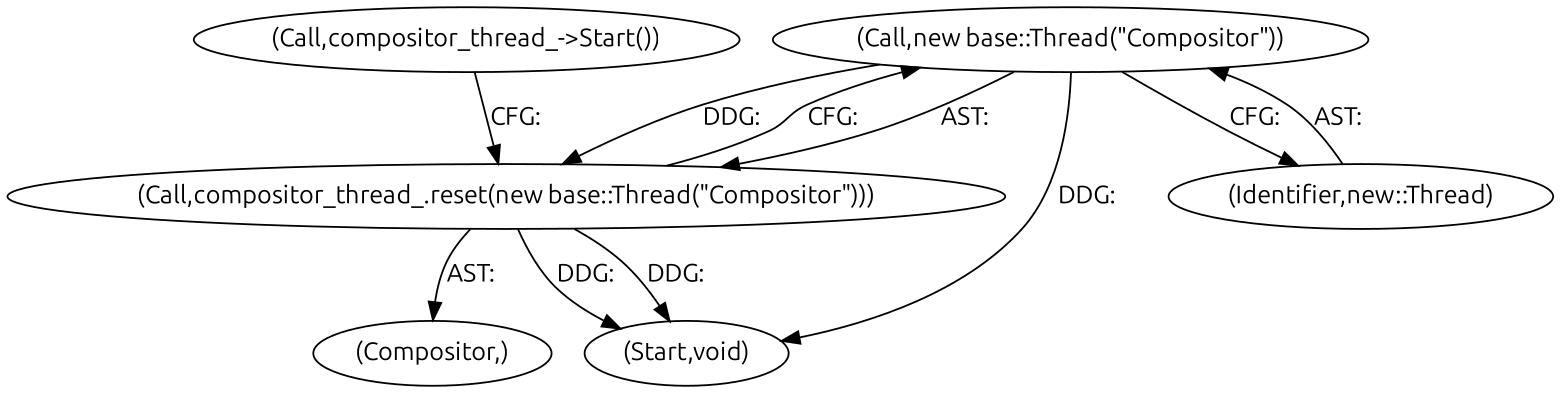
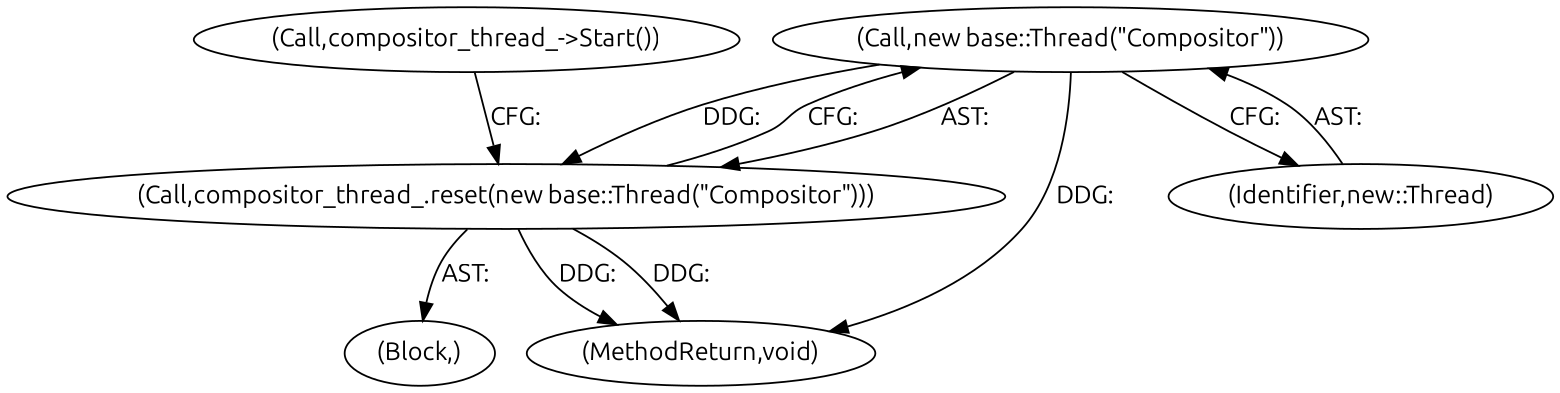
node "(Compositor,)": label "(Compositor,)" -> "(Block,)"
node "(Start,void)": label "(Start,void)" -> "(MethodReturn,void)"
